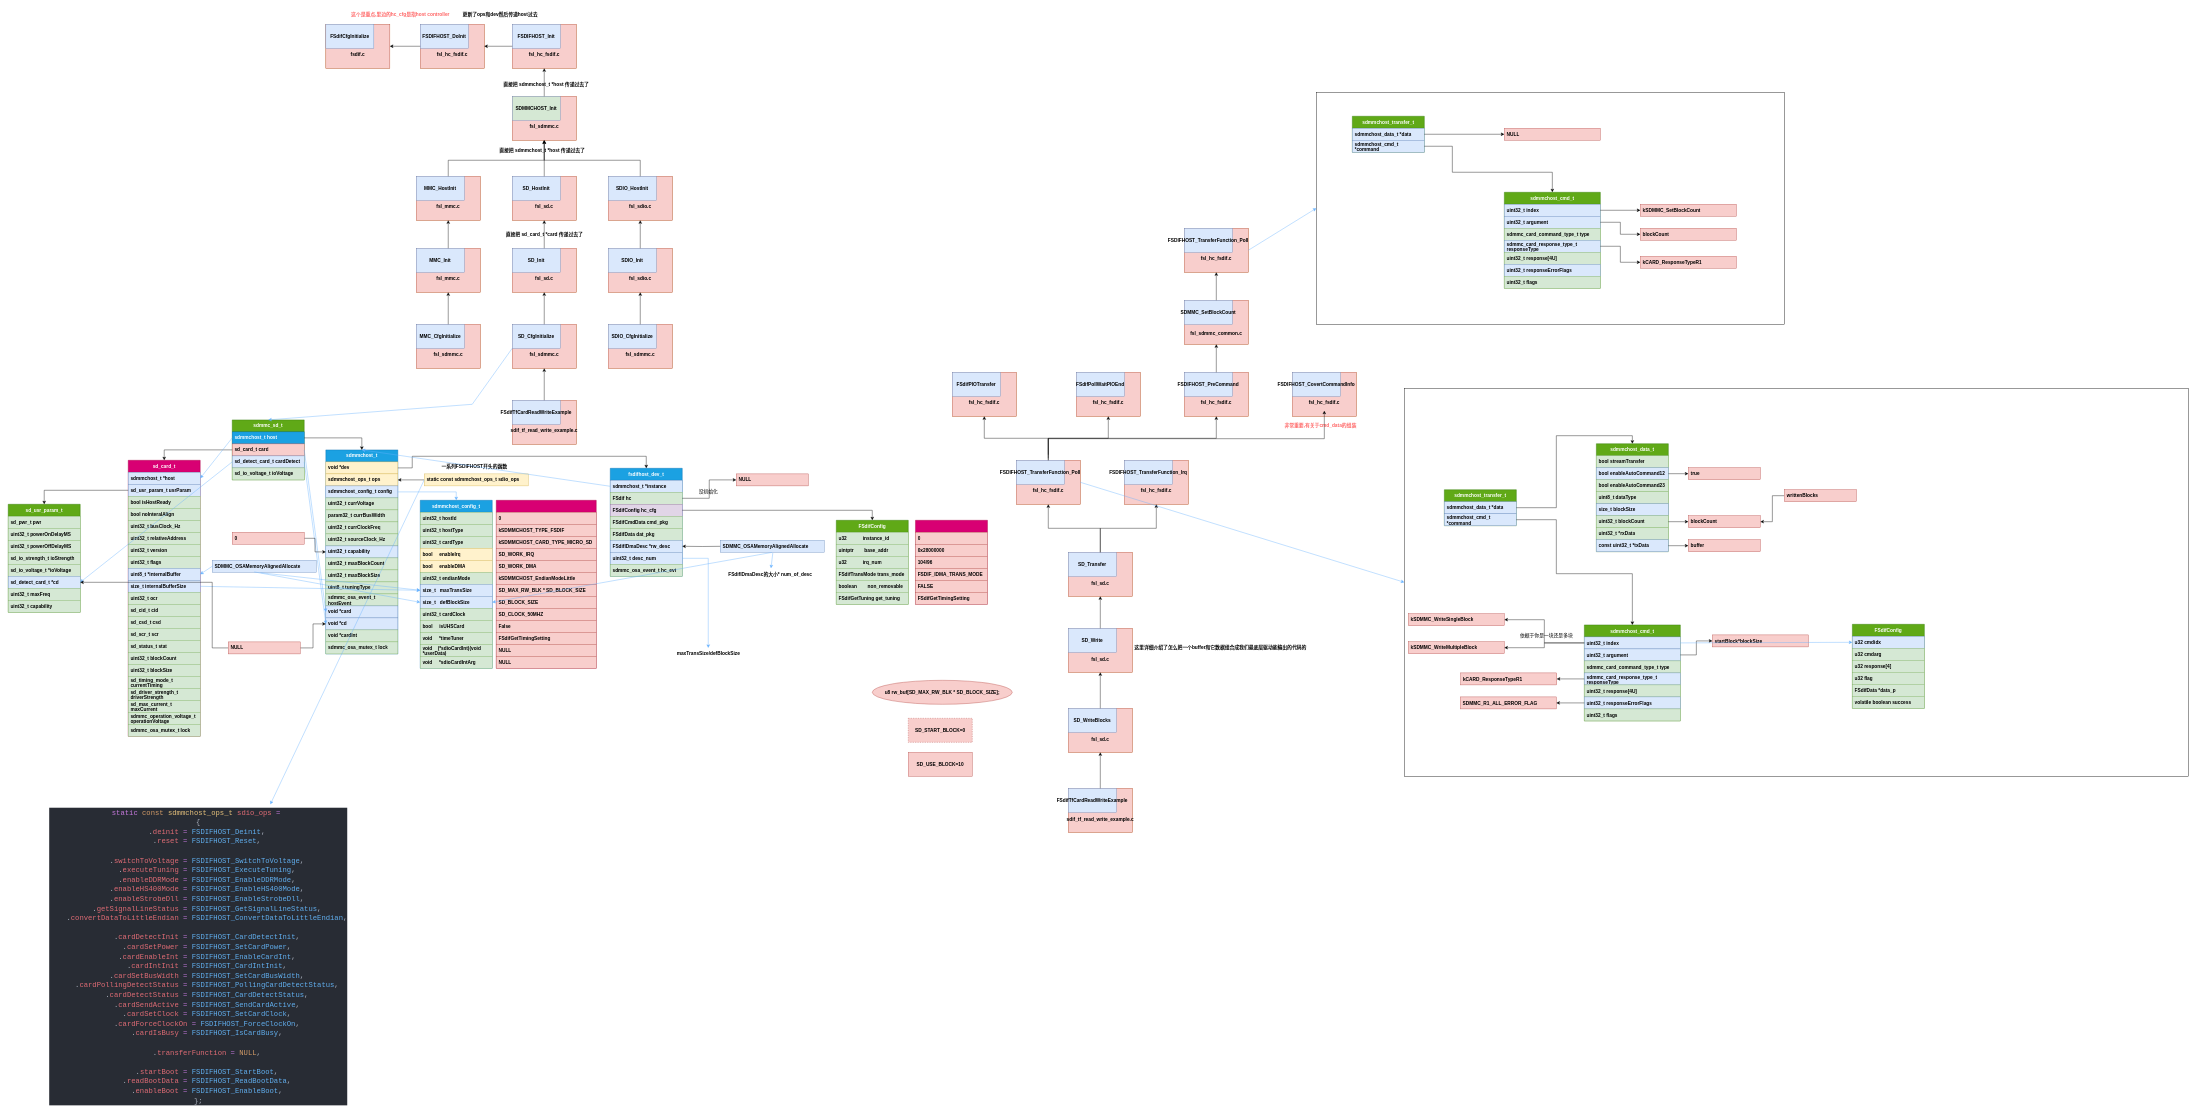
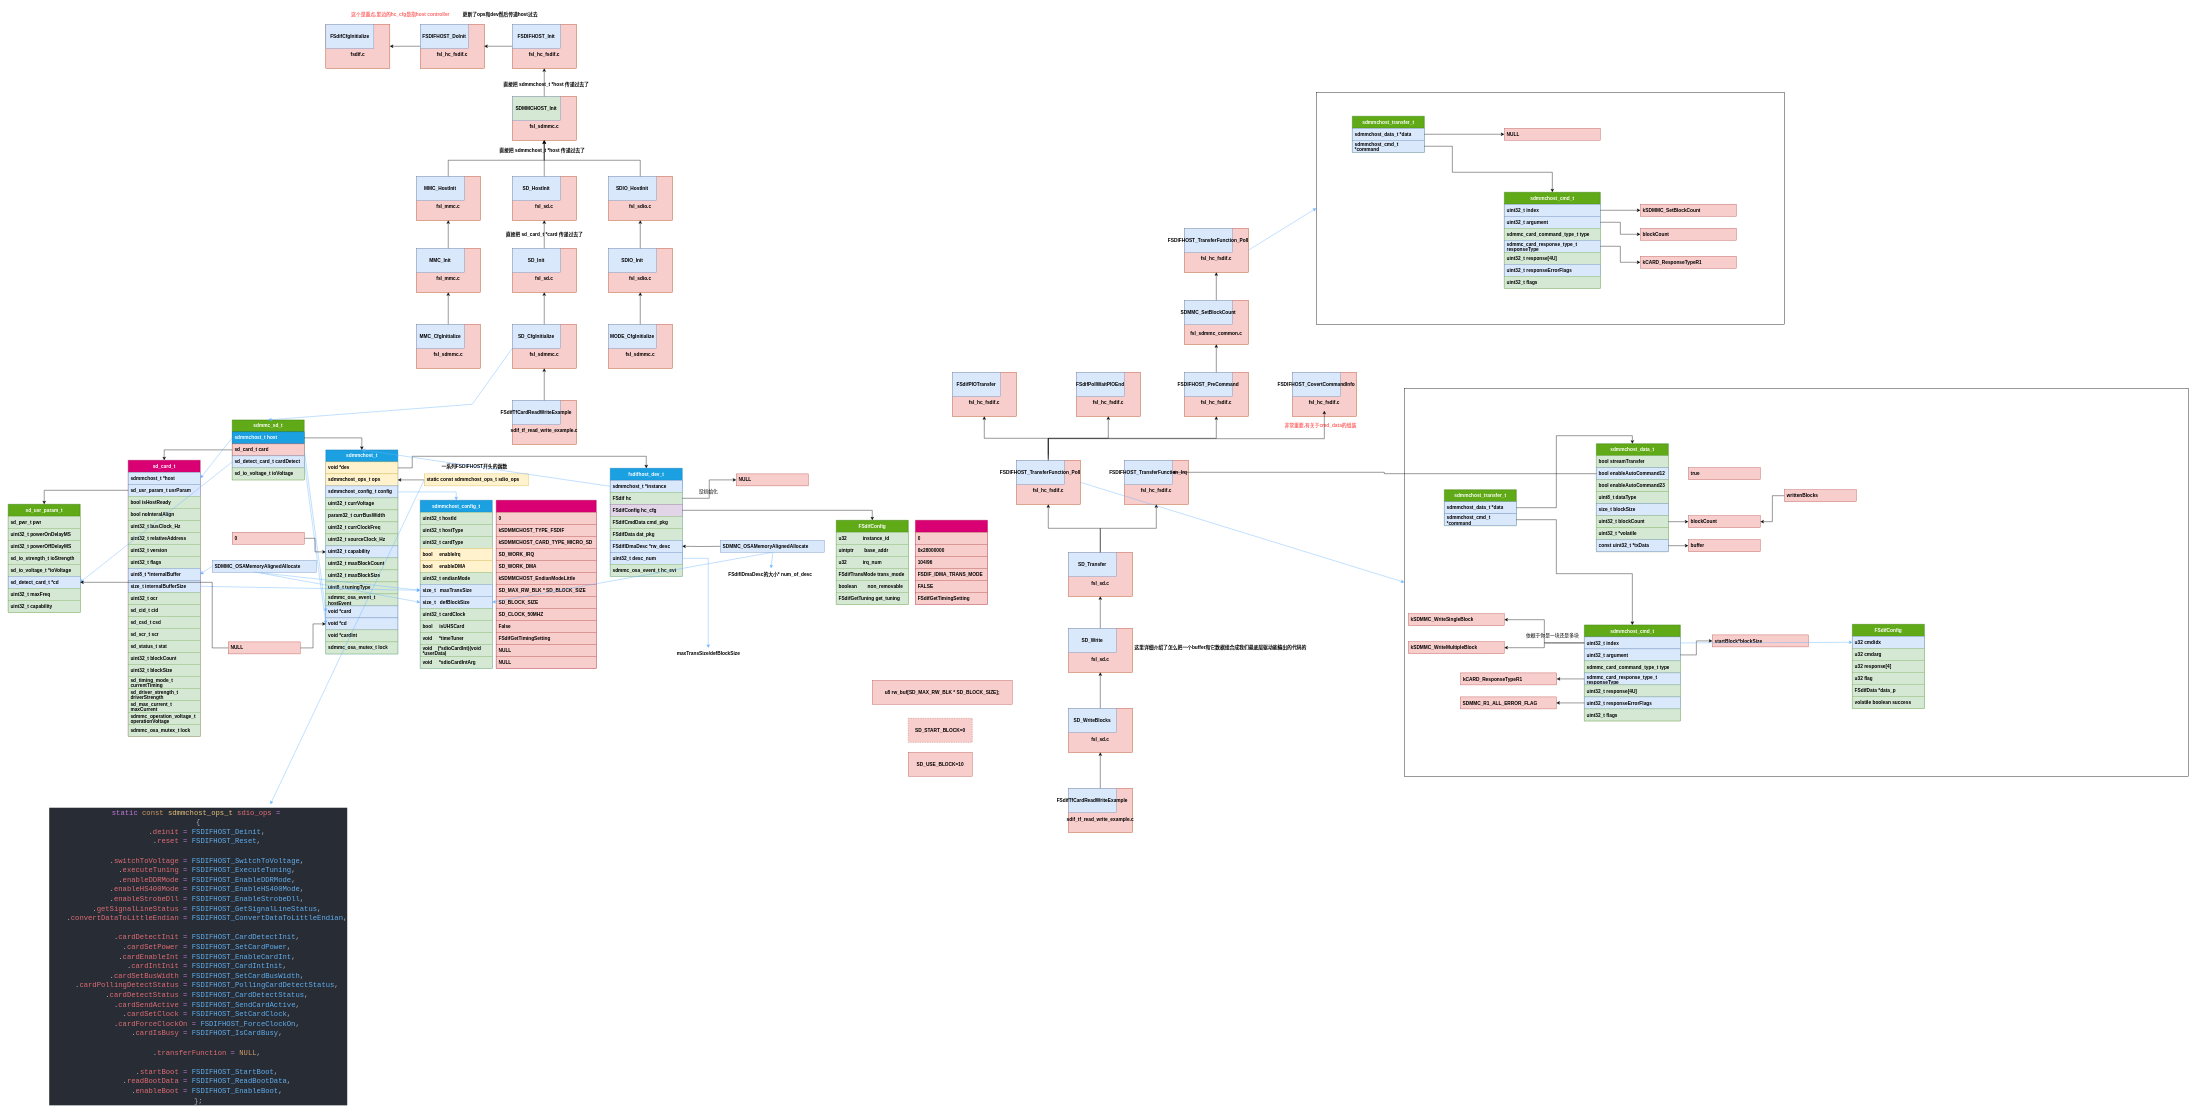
node "SDIO_CfgInitialize": label "SDIO_CfgInitialize" -> "MODE_CfgInitialize"
edge "bool enableAutoCommand12" -> "true": now "bool enableAutoCommand12" -> "FSDIFHOST_TransferFunction_Irq"
node "uint32_t *rxData": label "uint32_t *rxData" -> "uint32_t *volatile"
node "依据于你是一块还是多块": moved (1546, 636) -> (1552, 636)
node "u8 rw_buf[SD_MAX_RW_BLK * SD_BLOCK_SIZE];": shape ellipse -> rectangle
